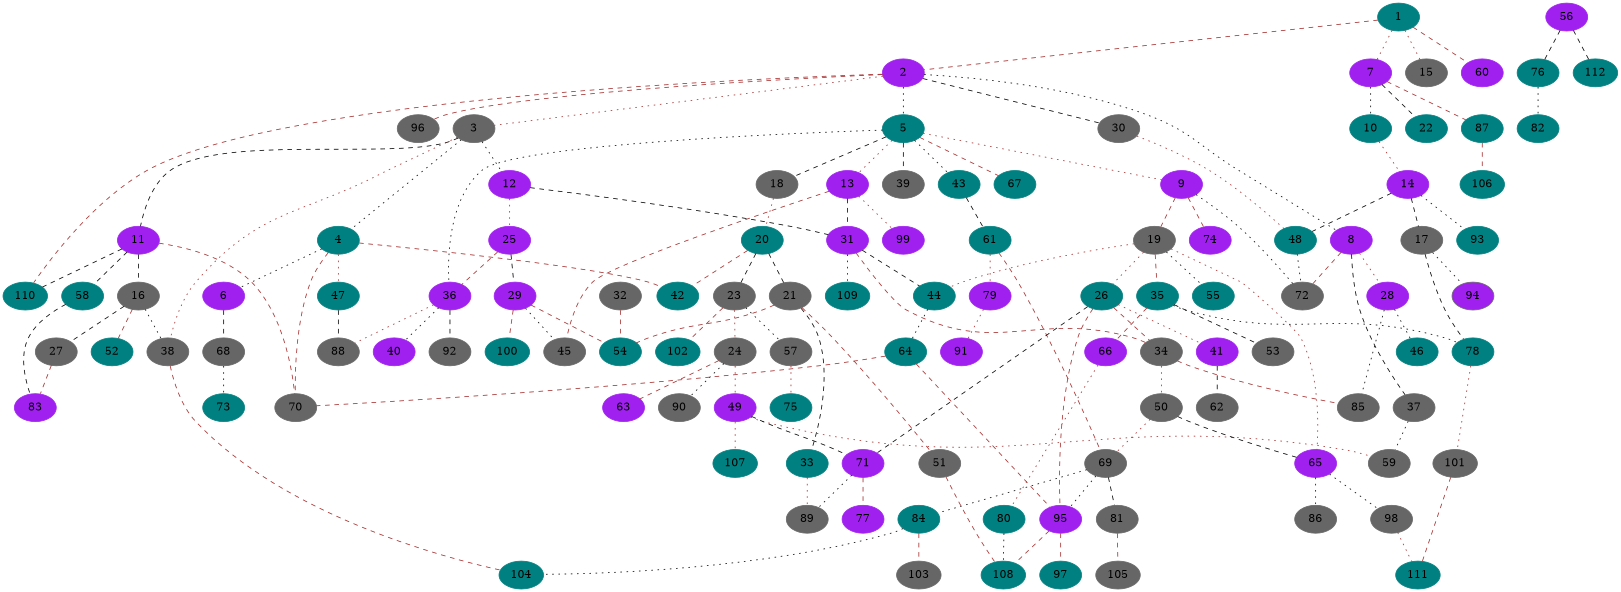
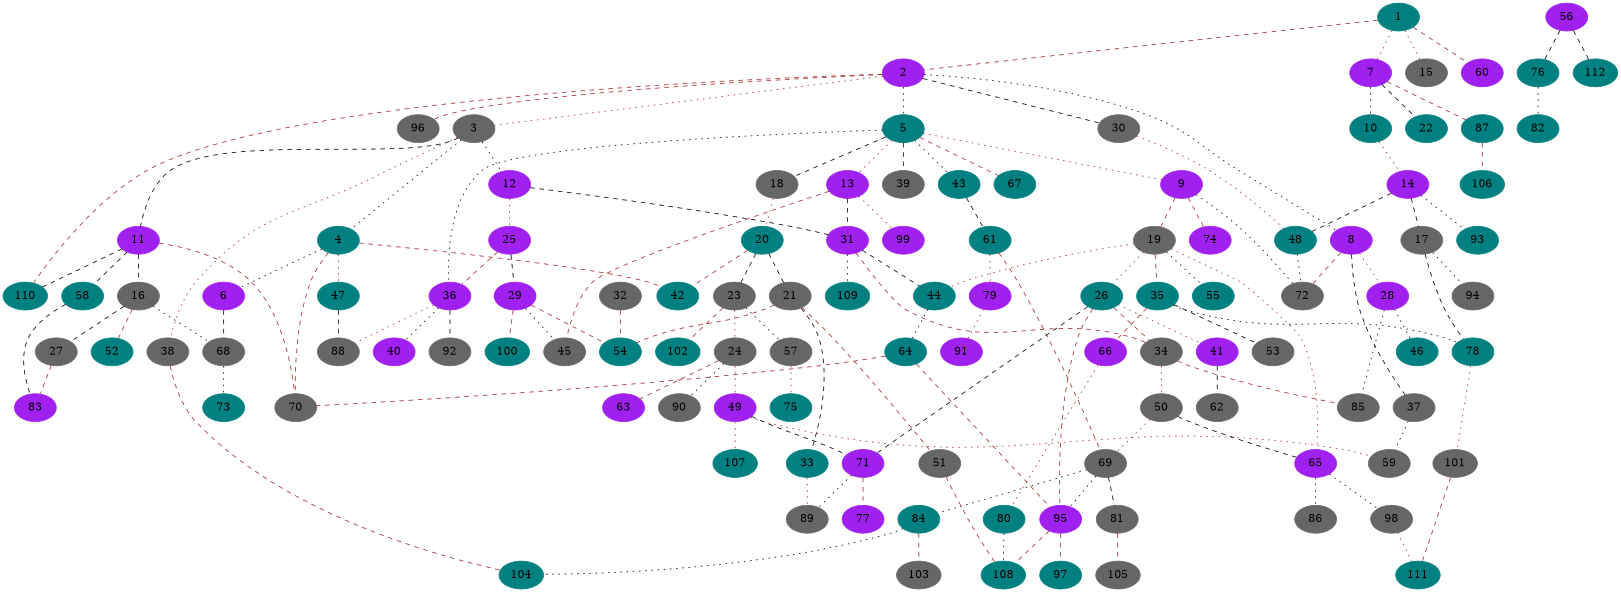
node "94": fillcolor purple -> gray40
edge "16" -- "38": now "16" -- "68"
